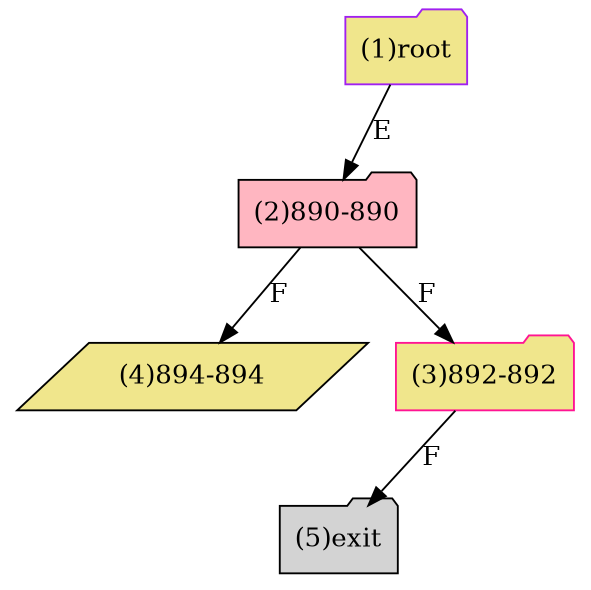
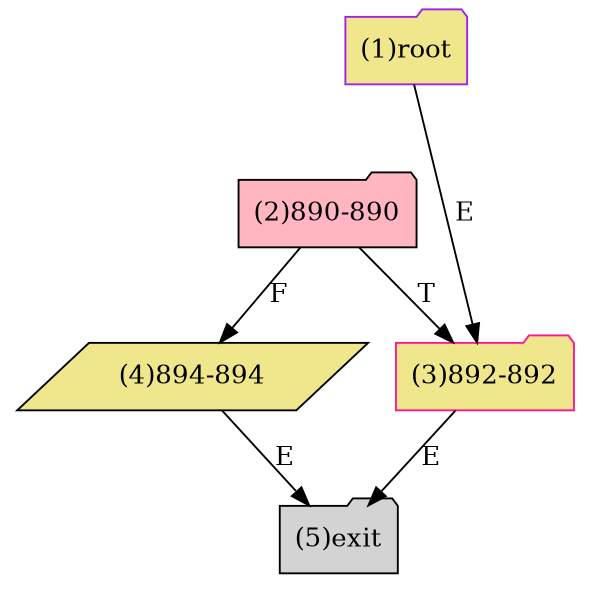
edge "(1)root" -> "(2)890-890": now "(1)root" -> "(3)892-892"
edge "(2)890-890" -> "(3)892-892": label "F" -> "T"
edge "(4)894-894" -> "(5)exit": added, label "E"
edge "(3)892-892" -> "(5)exit": label "F" -> "E"
